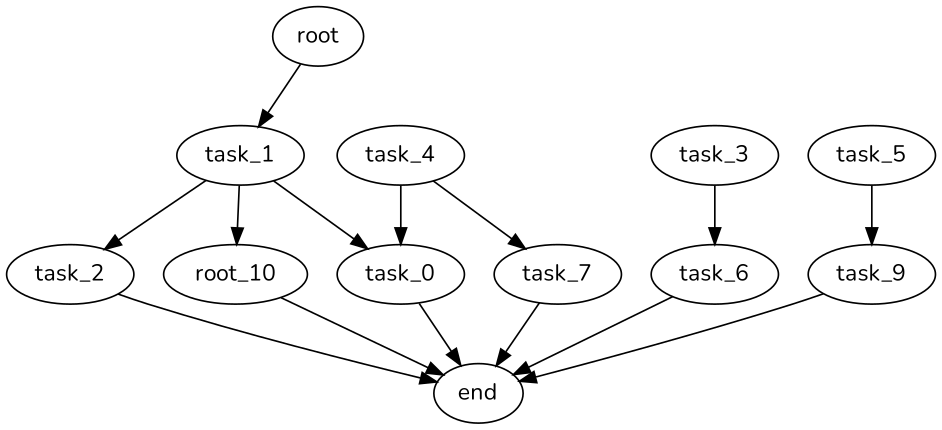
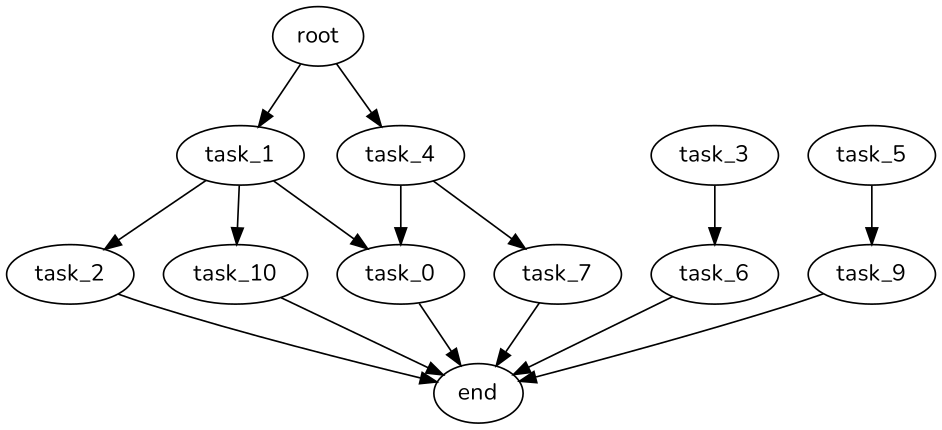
edge "root" -> "task_4": added
node "root_10": label "root_10" -> "task_10"
